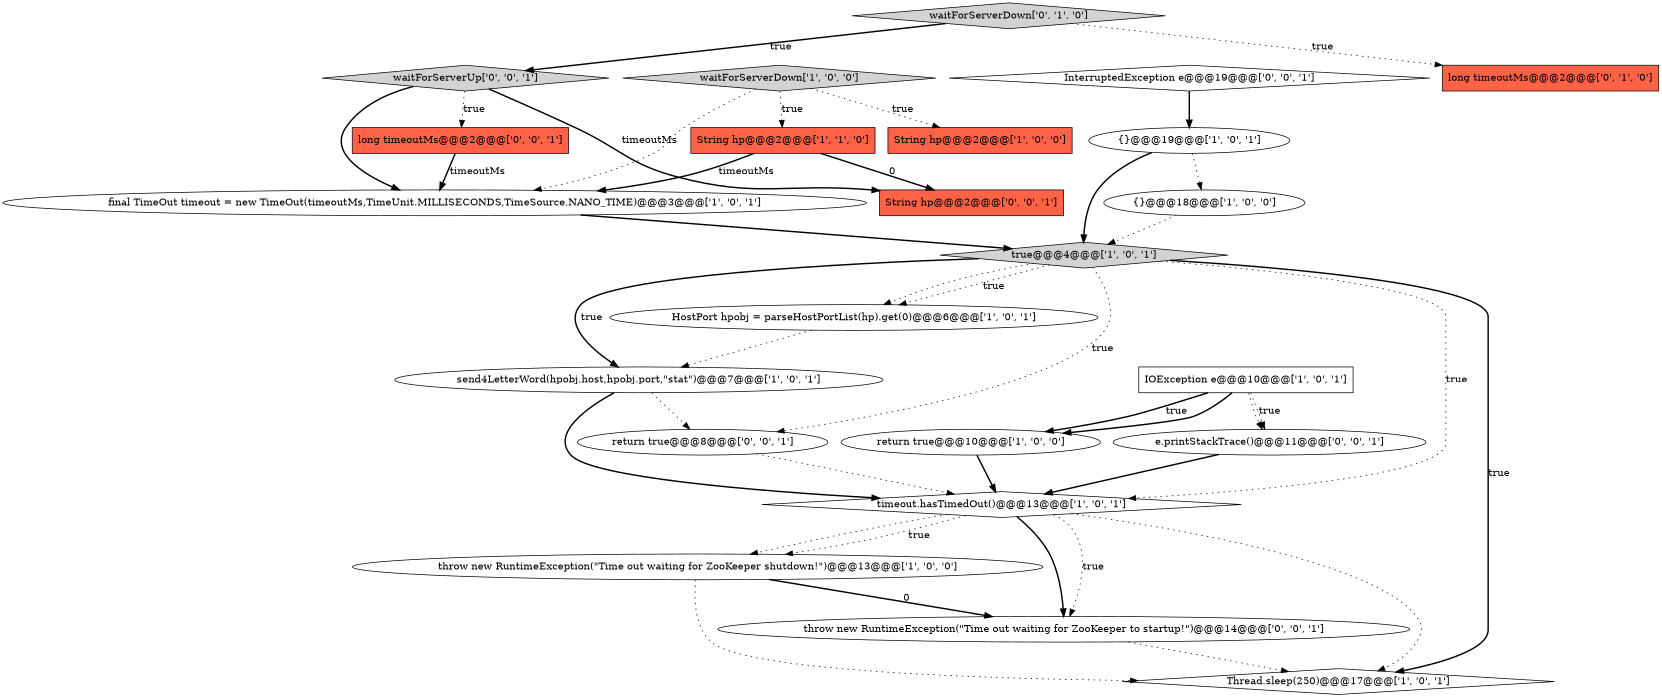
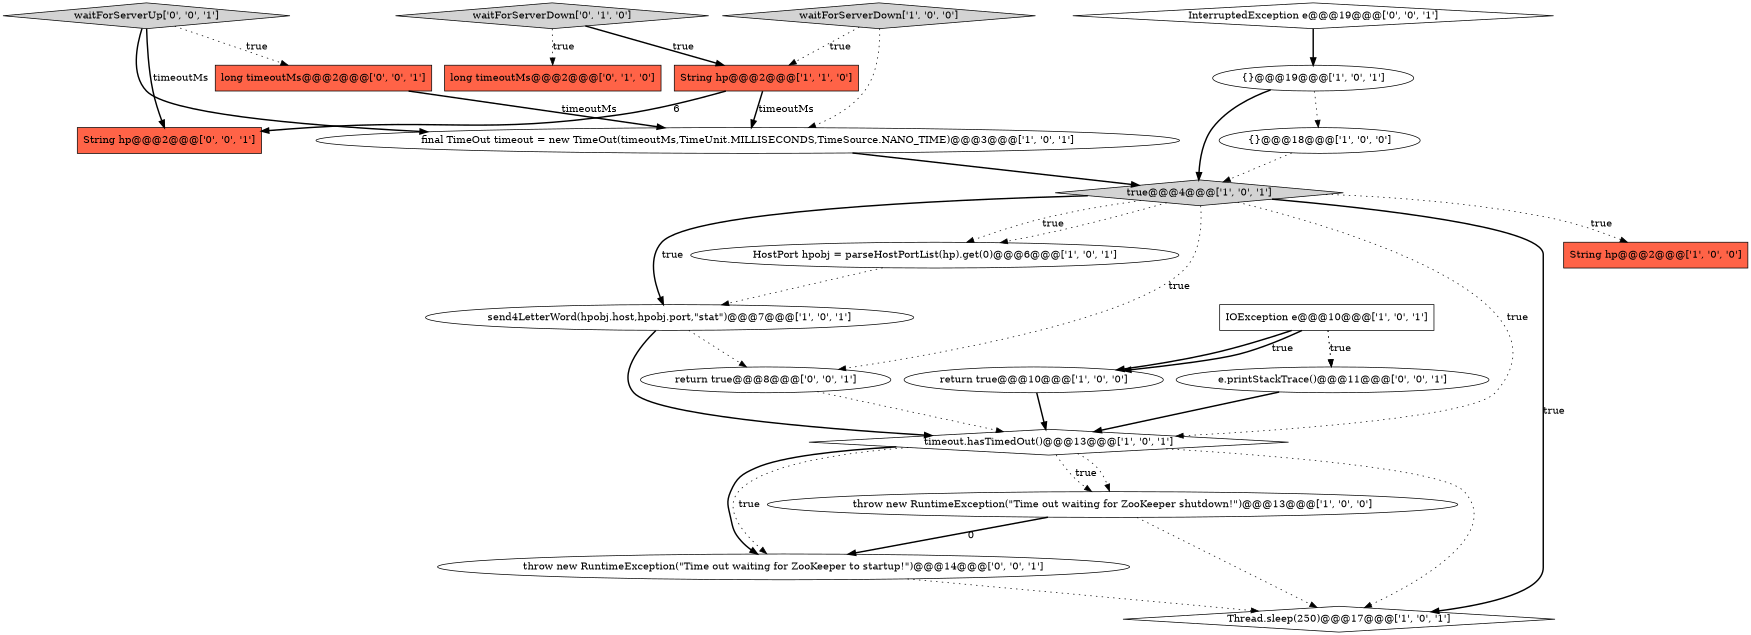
edge "waitForServerDown['0', '1', '0']" -> "waitForServerUp['0', '0', '1']": now "waitForServerDown['0', '1', '0']" -> "String hp@@@2@@@['1', '1', '0']"
edge "waitForServerDown['1', '0', '0']" -> "String hp@@@2@@@['1', '0', '0']": now "true@@@4@@@['1', '0', '1']" -> "String hp@@@2@@@['1', '0', '0']"
edge "String hp@@@2@@@['1', '1', '0']" -> "String hp@@@2@@@['0', '0', '1']": label "0" -> "6"
